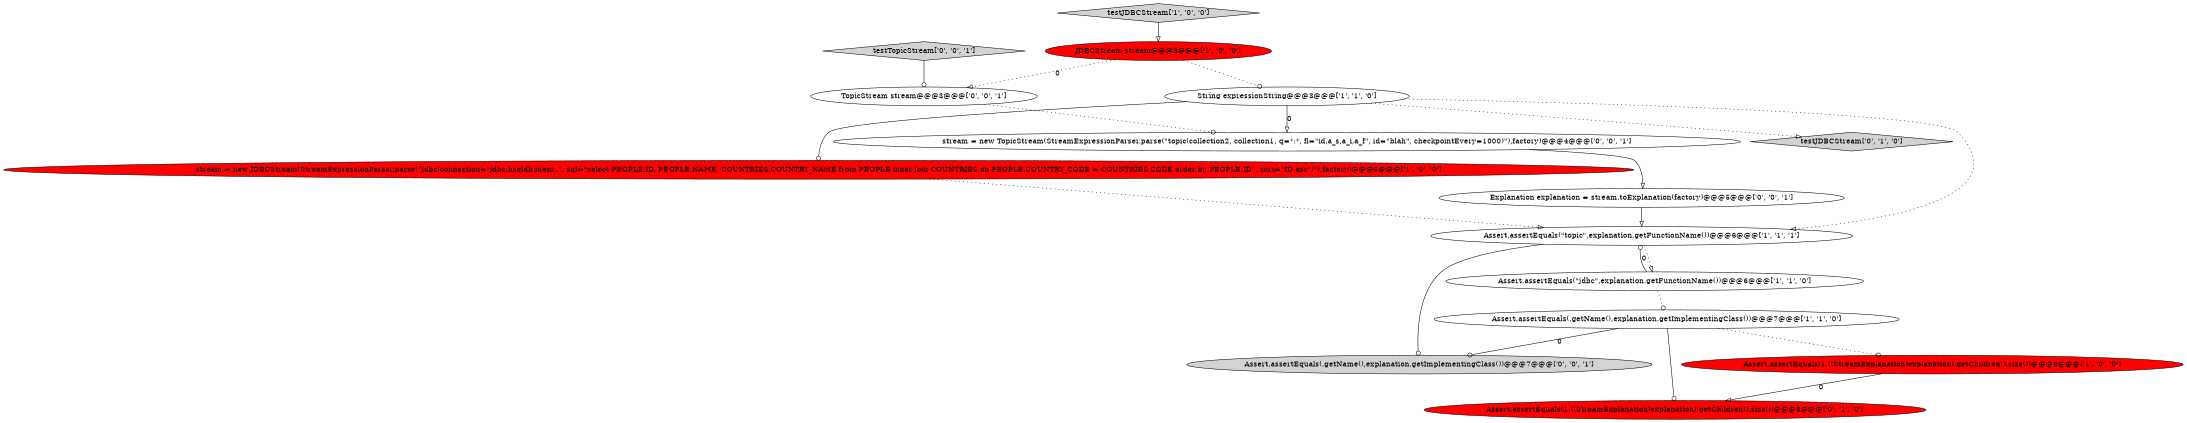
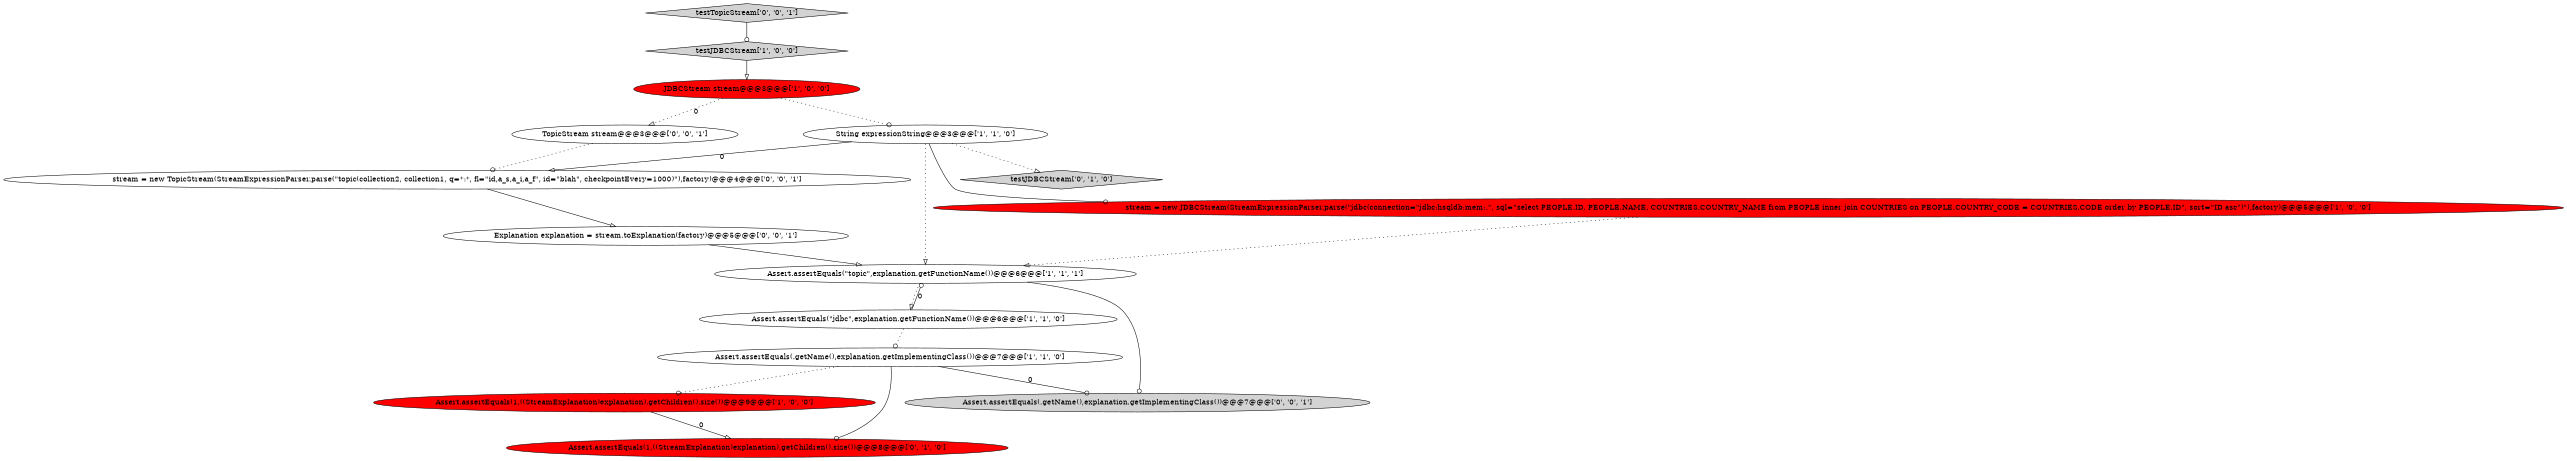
edge "testTopicStream['0', '0', '1']" -> "TopicStream stream@@@3@@@['0', '0', '1']": now "testTopicStream['0', '0', '1']" -> "testJDBCStream['1', '0', '0']"
